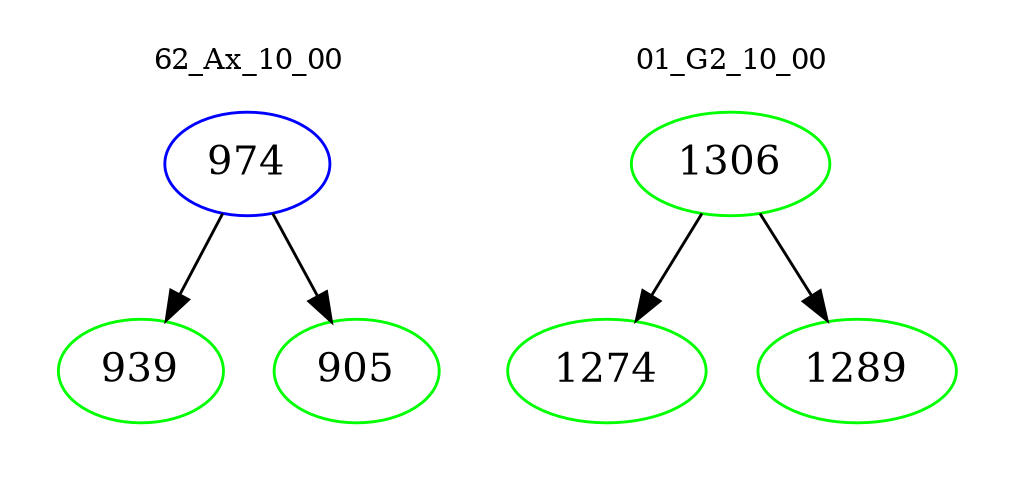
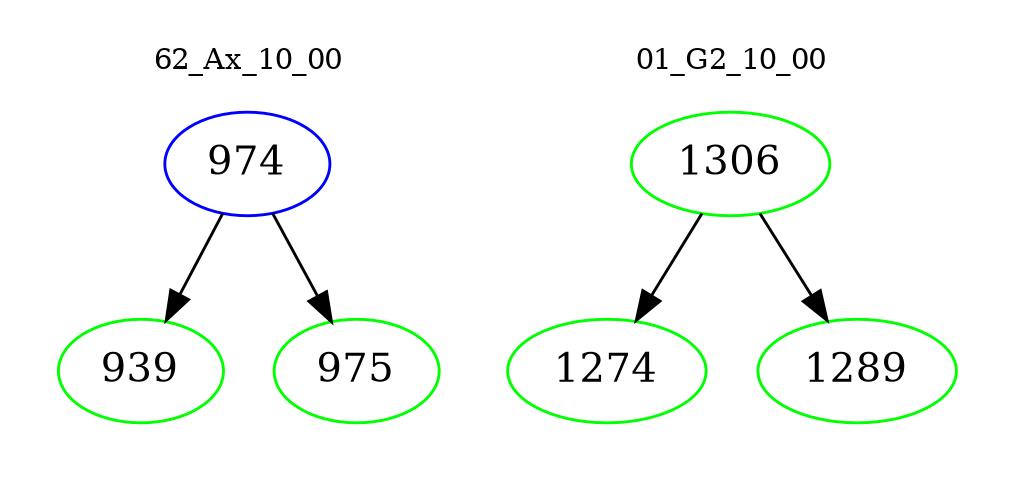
node "905": label "905" -> "975"
